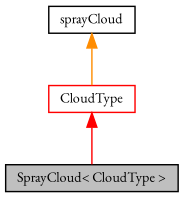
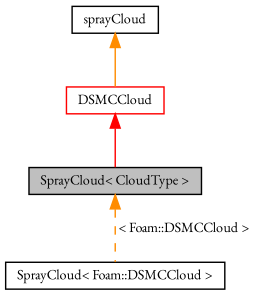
node "CloudType": label "CloudType" -> "DSMCCloud"
node "SprayCloud< Foam::DSMCCloud >": added
